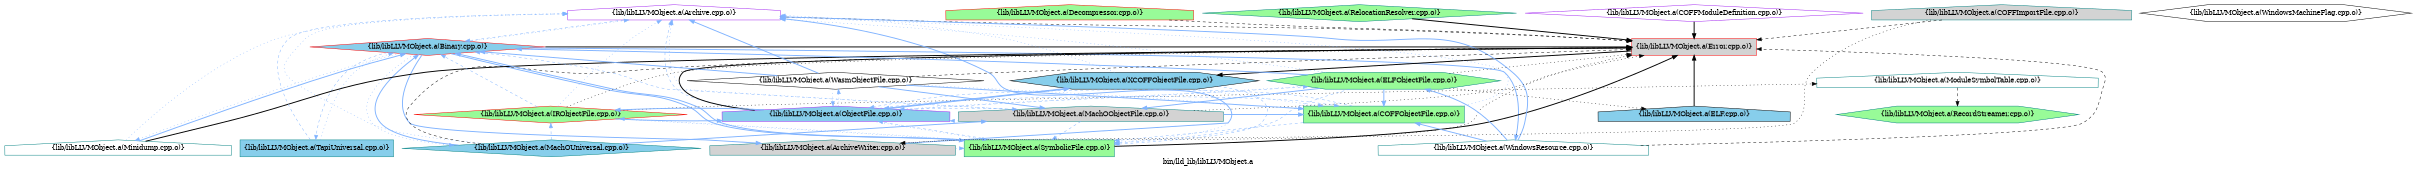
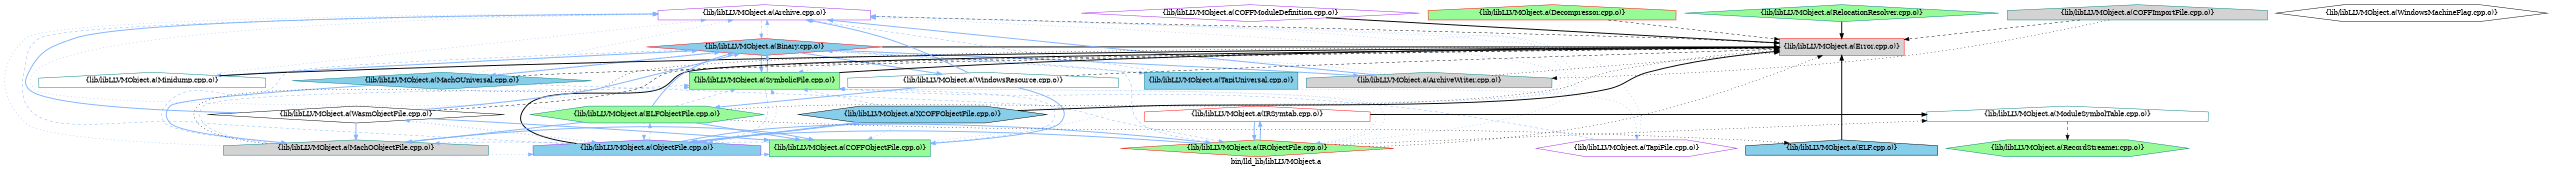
edge "{lib/libLLVMObject.a(Error.cpp.o)}" -> "{lib/libLLVMObject.a(XCOFFObjectFile.cpp.o)}": reversed
node "{lib/libLLVMObject.a(IRSymtab.cpp.o)}": added
node "{lib/libLLVMObject.a(TapiFile.cpp.o)}": added
